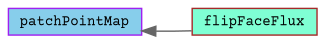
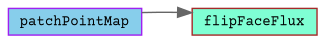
edge "flipFaceFlux" -> "patchPointMap": reversed
